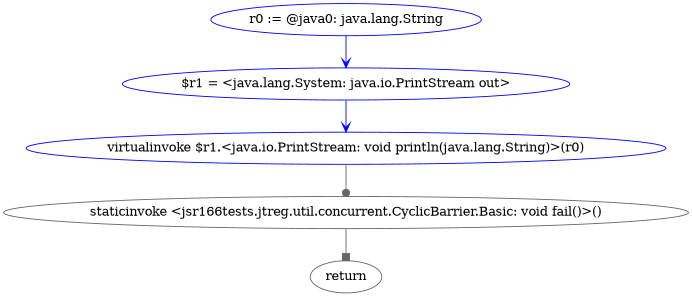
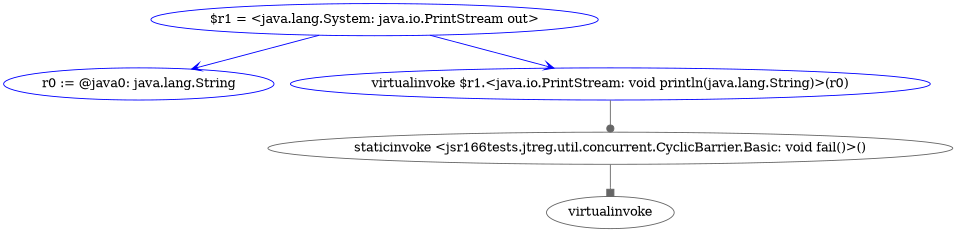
edge "r0 := @java0: java.lang.String" -> "$r1 = <java.lang.System: java.io.PrintStream out>": reversed
node "return": label "return" -> "virtualinvoke"
